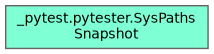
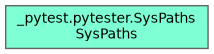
node "_pytest.pytester.SysPaths Snapshot": label "_pytest.pytester.SysPaths Snapshot" -> "_pytest.pytester.SysPaths SysPaths"
